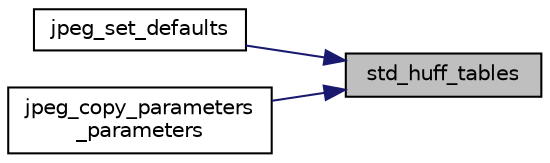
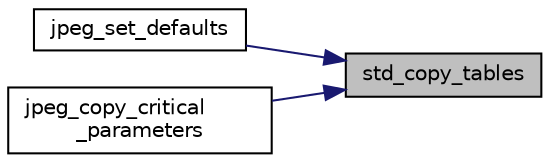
node "std_huff_tables": label "std_huff_tables" -> "std_copy_tables"
node "jpeg_copy_parameters _parameters": label "jpeg_copy_parameters _parameters" -> "jpeg_copy_critical _parameters"
